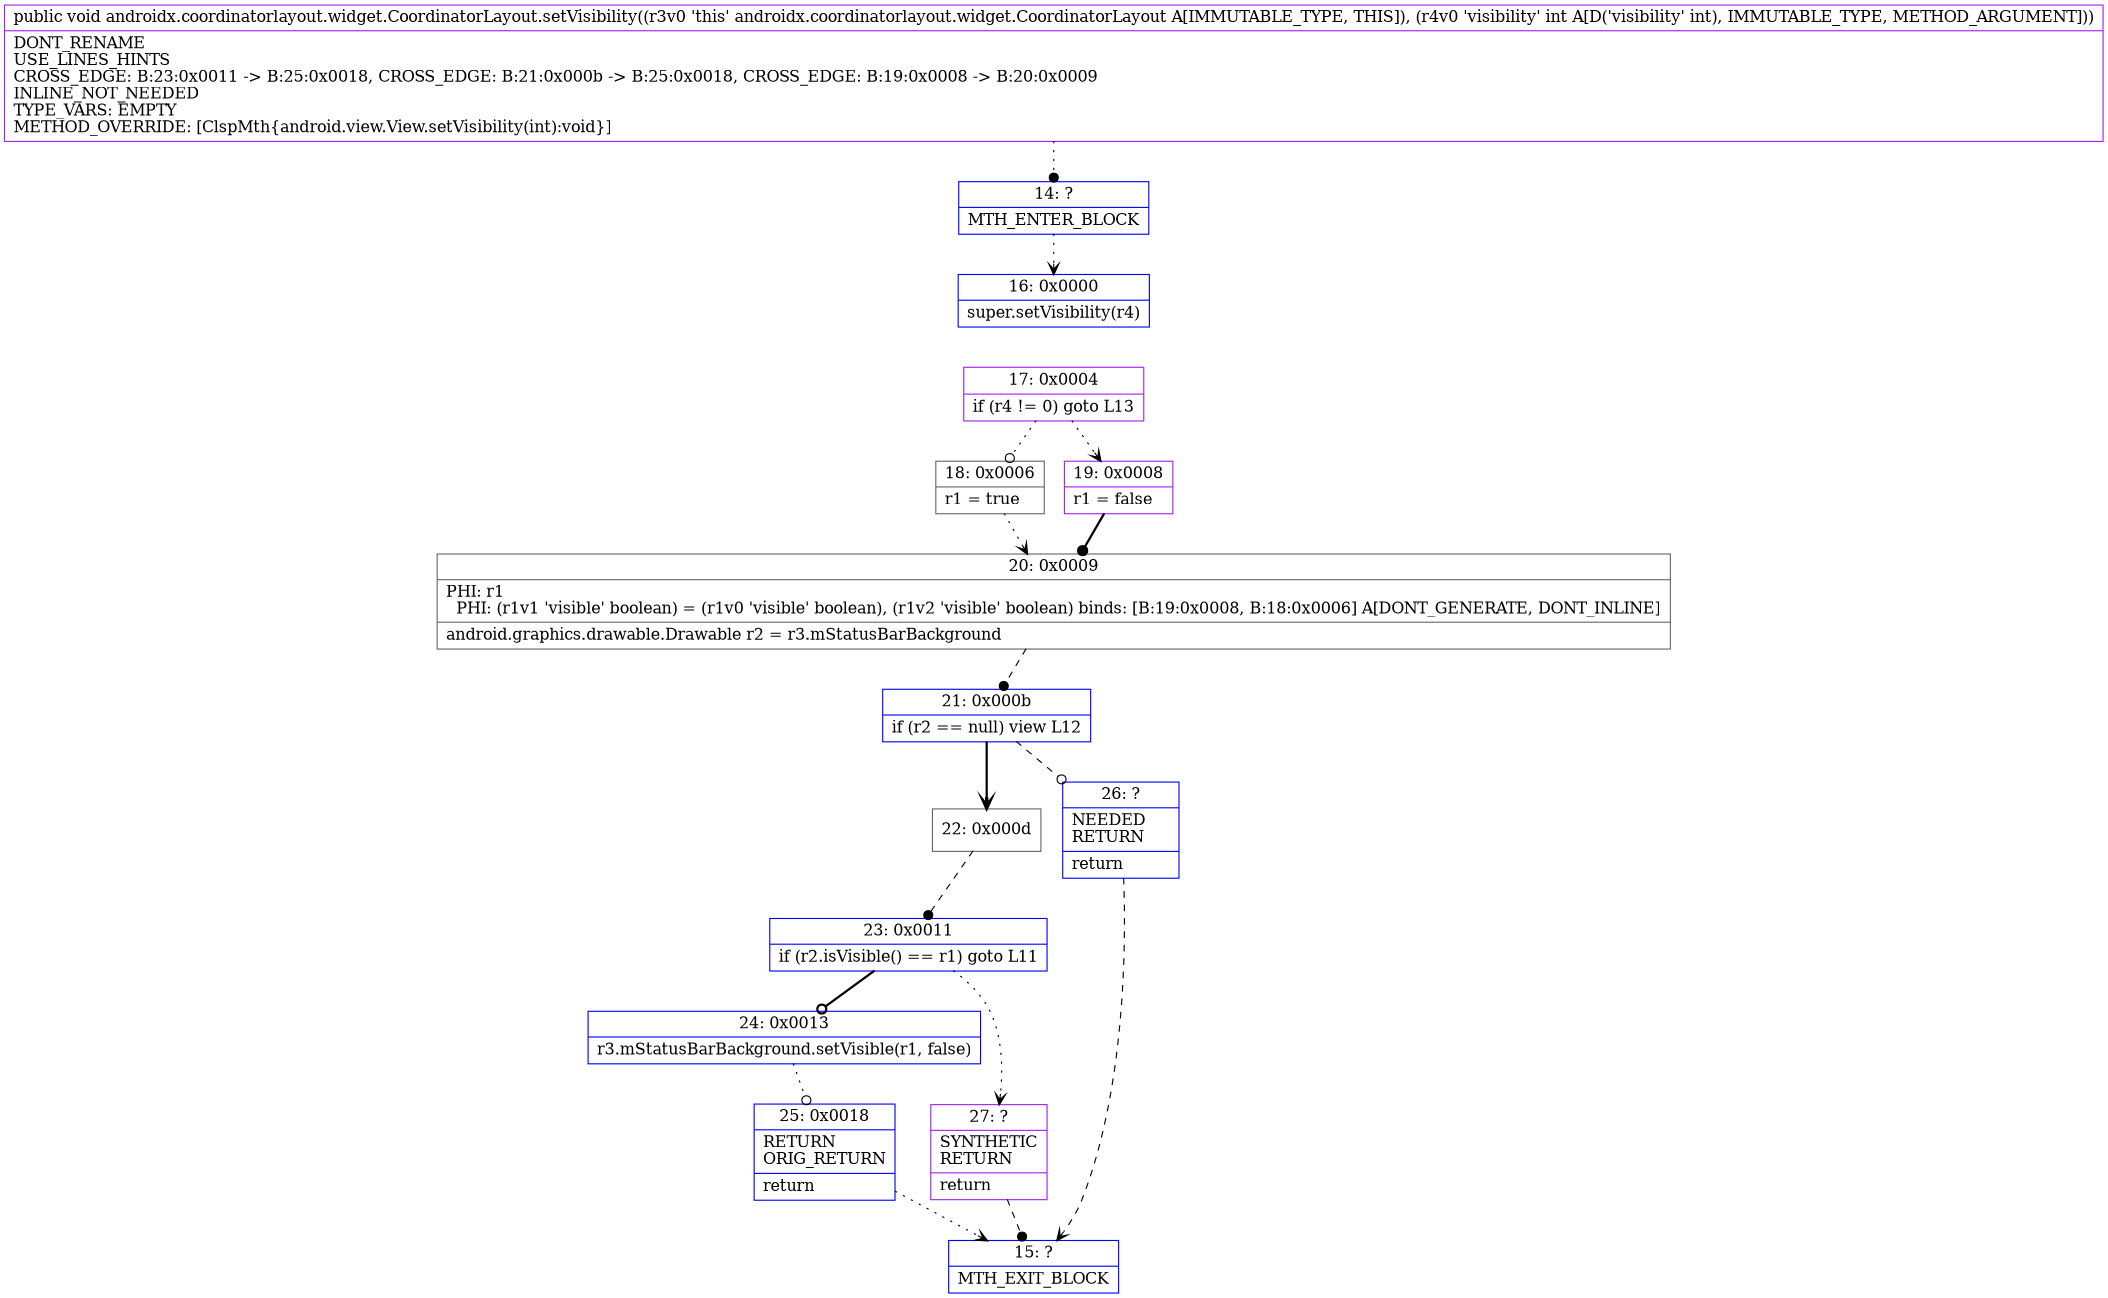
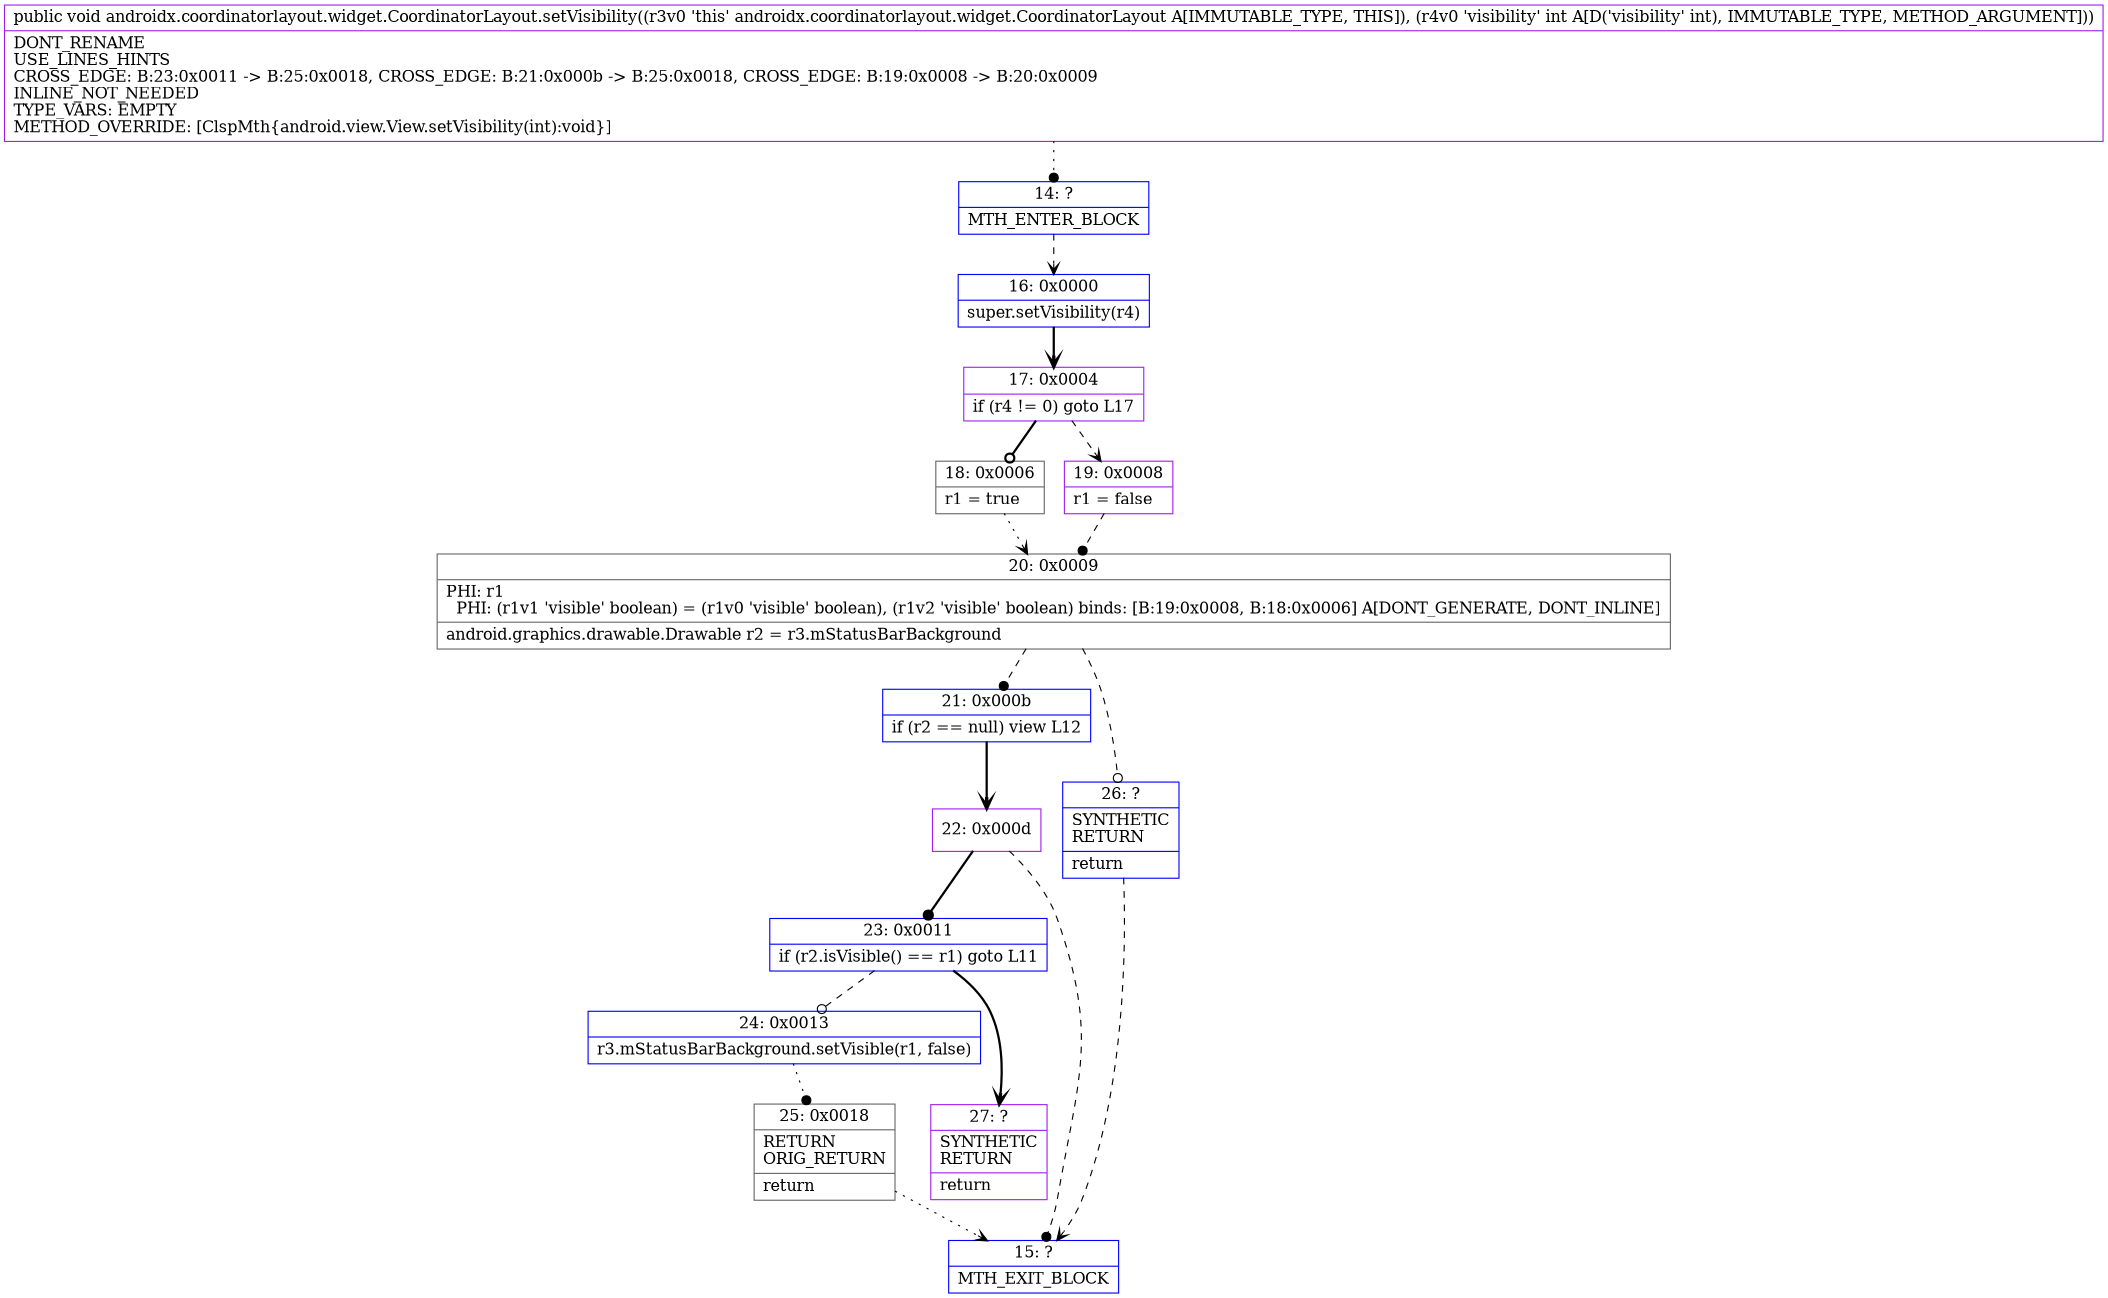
edge "14: ?" -> "16: 0x0000": style dotted -> dashed
edge "16: 0x0000" -> "17: 0x0004": added
node "17: 0x0004": text "if (r4 != 0) goto L13" -> "if (r4 != 0) goto L17"
edge "17: 0x0004" -> "18: 0x0006": style dotted -> bold
edge "17: 0x0004" -> "19: 0x0008": style dotted -> dashed
edge "19: 0x0008" -> "20: 0x0009": style bold -> dashed
edge "21: 0x000b" -> "26: ?": now "20: 0x0009" -> "26: ?"
node "26: ?": text "NEEDED" -> "SYNTHETIC"
node "22: 0x000d": color gray40 -> purple
edge "22: 0x000d" -> "23: 0x0011": style dashed -> bold
edge "23: 0x0011" -> "24: 0x0013": style bold -> dashed
edge "23: 0x0011" -> "27: ?": style dotted -> bold
edge "24: 0x0013" -> "25: 0x0018": arrowhead odot -> dot
node "25: 0x0018": color blue -> gray40
edge "27: ?" -> "15: ?": now "22: 0x000d" -> "15: ?"
